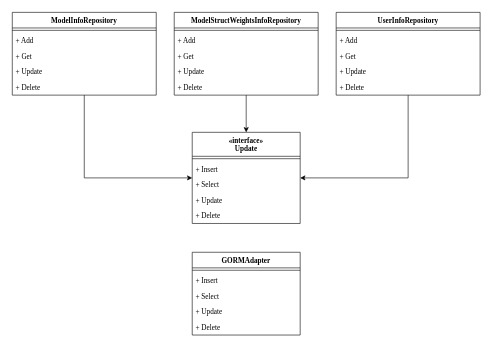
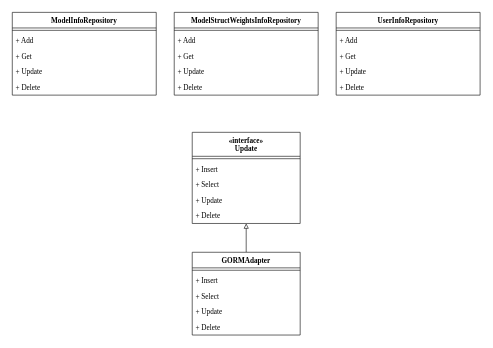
edge "ModelStructWeightsInfoRepository" -> "«interface» Update": removed
edge "ModelInfoRepository" -> "«interface» Update": removed
edge "UserInfoRepository" -> "«interface» Update": removed
edge "GORMAdapter" -> "«interface» Update": added
